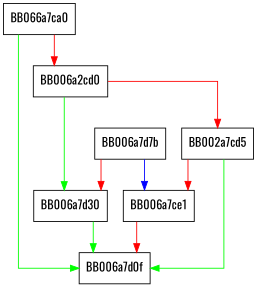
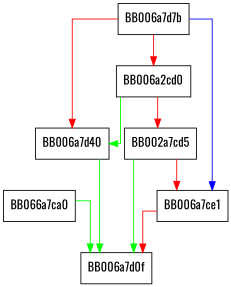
edge "BB066a7ca0" -> "BB006a2cd0": now "BB006a7d7b" -> "BB006a2cd0"
node "BB006a7d30": label "BB006a7d30" -> "BB006a7d40"
